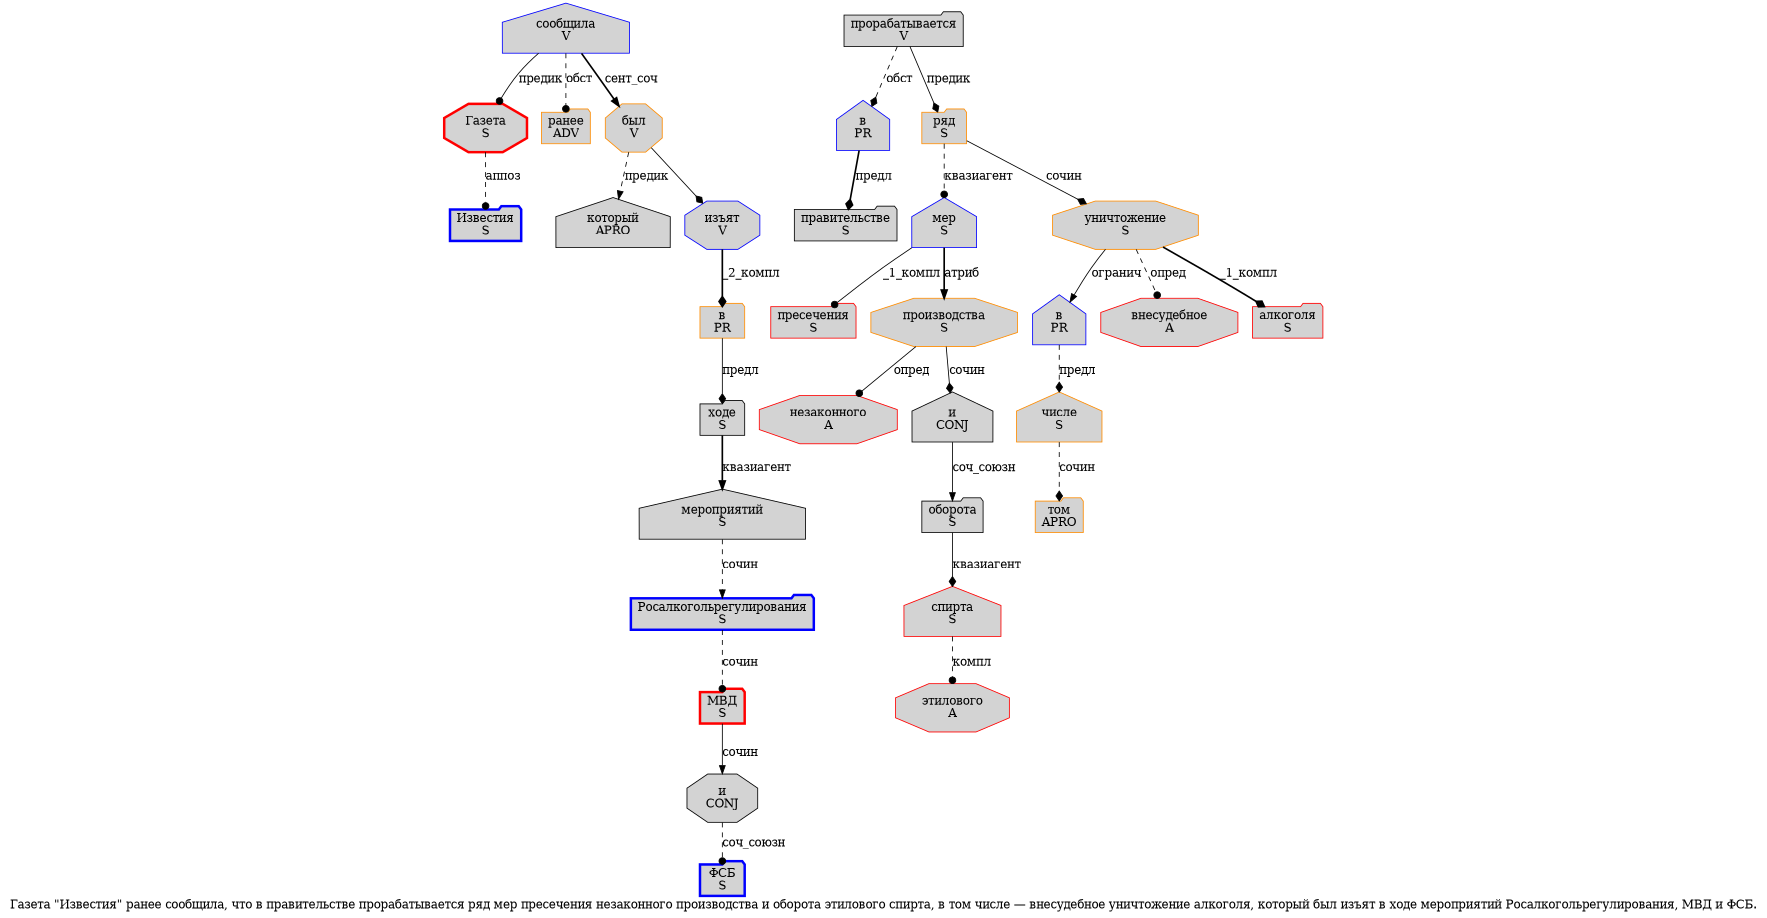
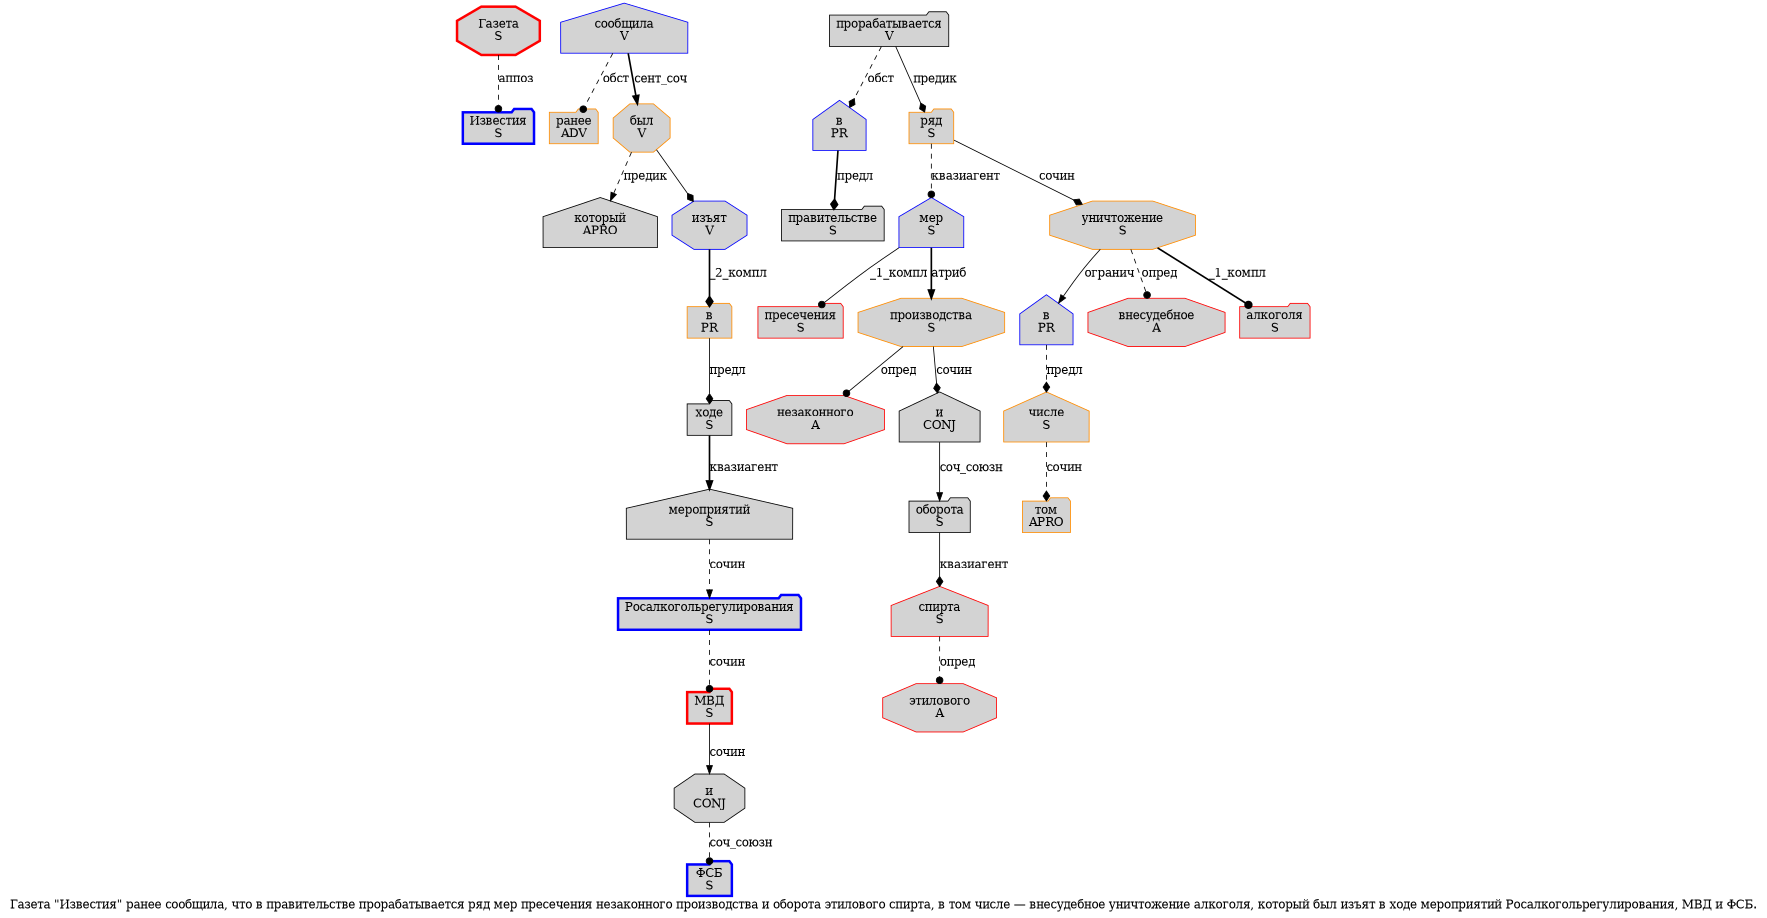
edge "сообщила V" -> "Газета S": removed, label "предик"
edge "уничтожение S" -> "алкоголя S": arrowhead diamond -> dot
edge "спирта S" -> "этилового A": label "компл" -> "опред"
